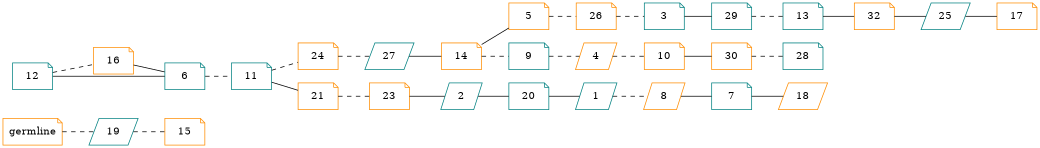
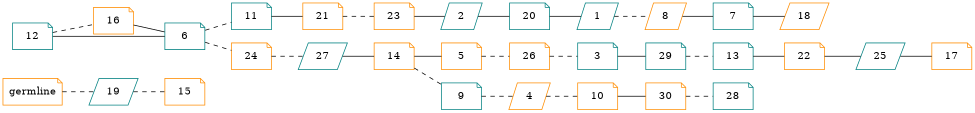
node "32": label "32" -> "22"
edge "24" -- "11": now "24" -- "6"
